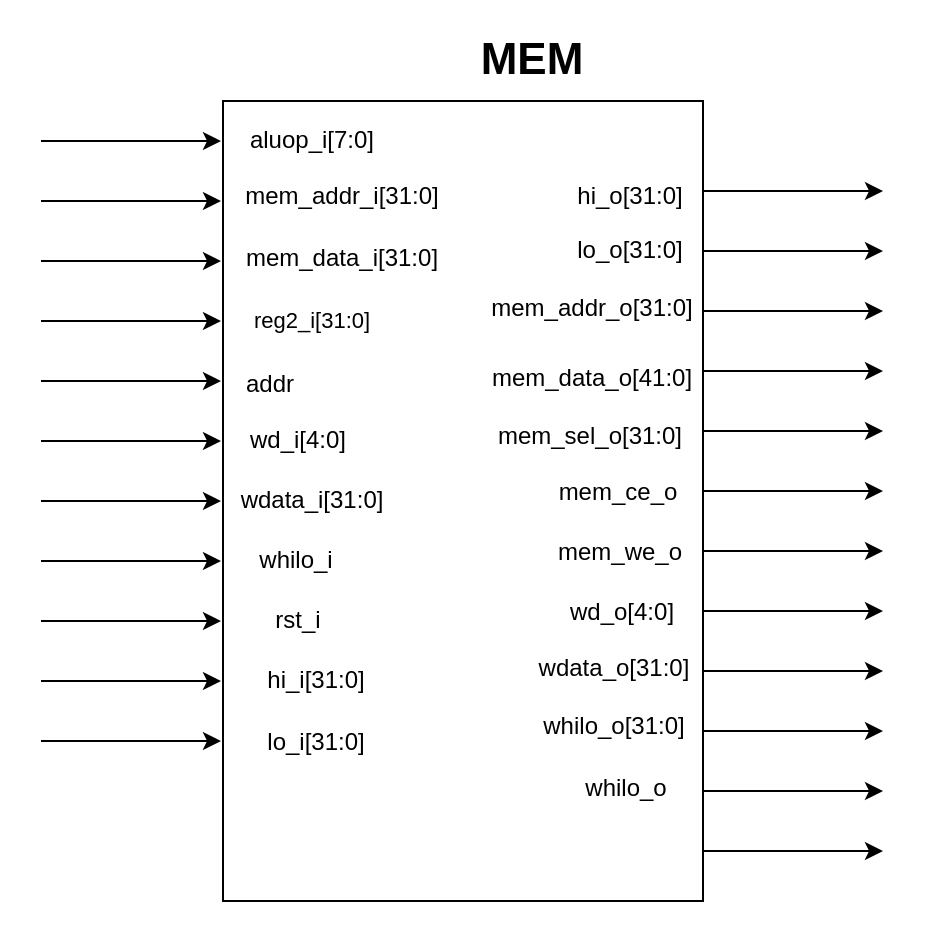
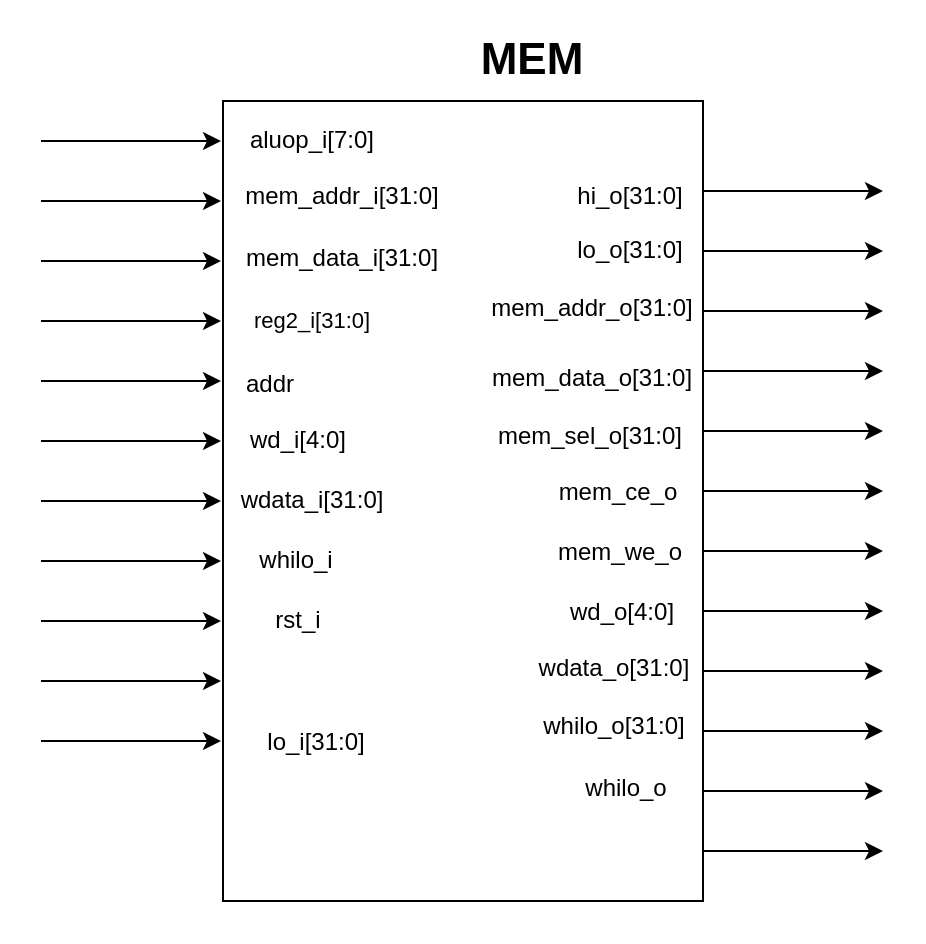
node "mem_data_o[41:0]": label "mem_data_o[41:0]" -> "mem_data_o[31:0]"
node "hi_i[31:0]": removed
